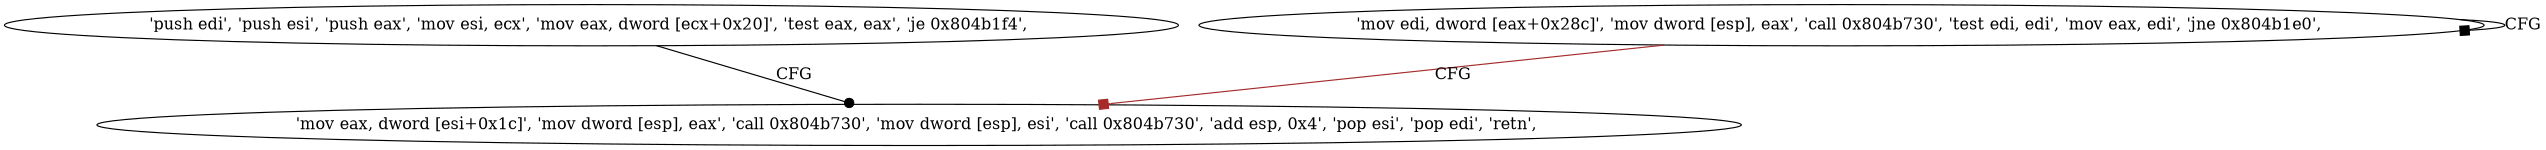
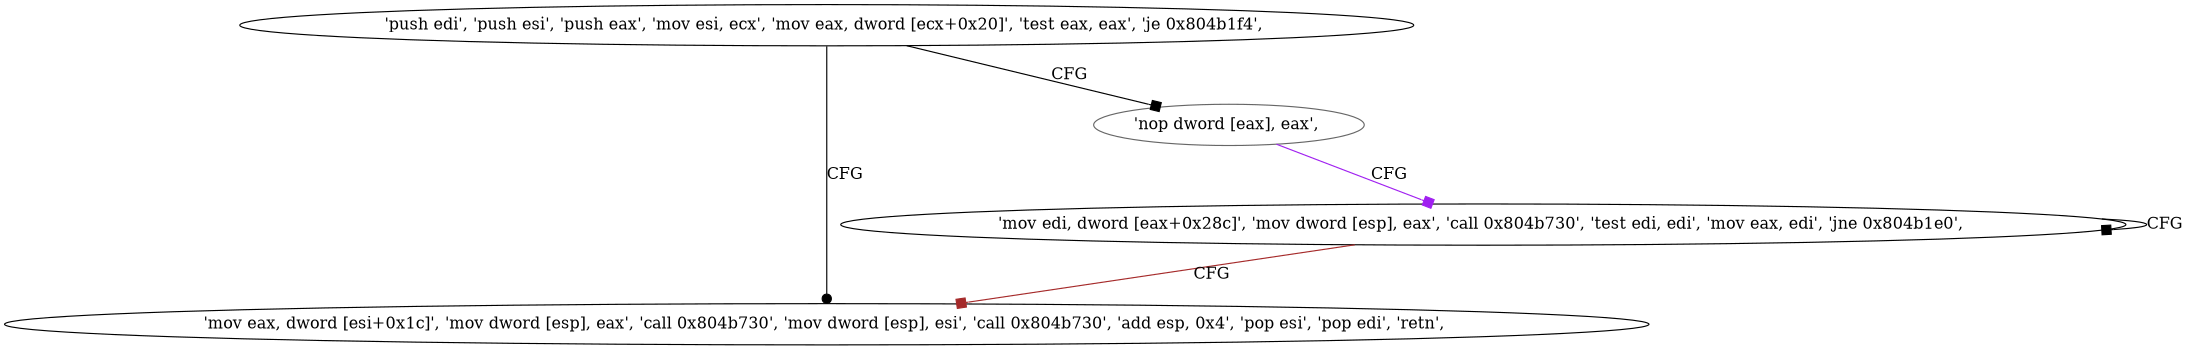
node "'nop dword [eax], eax',": added
